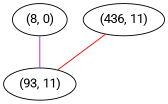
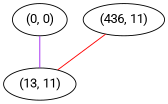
node "(8, 0)": label "(8, 0)" -> "(0, 0)"
node "(93, 11)": label "(93, 11)" -> "(13, 11)"
